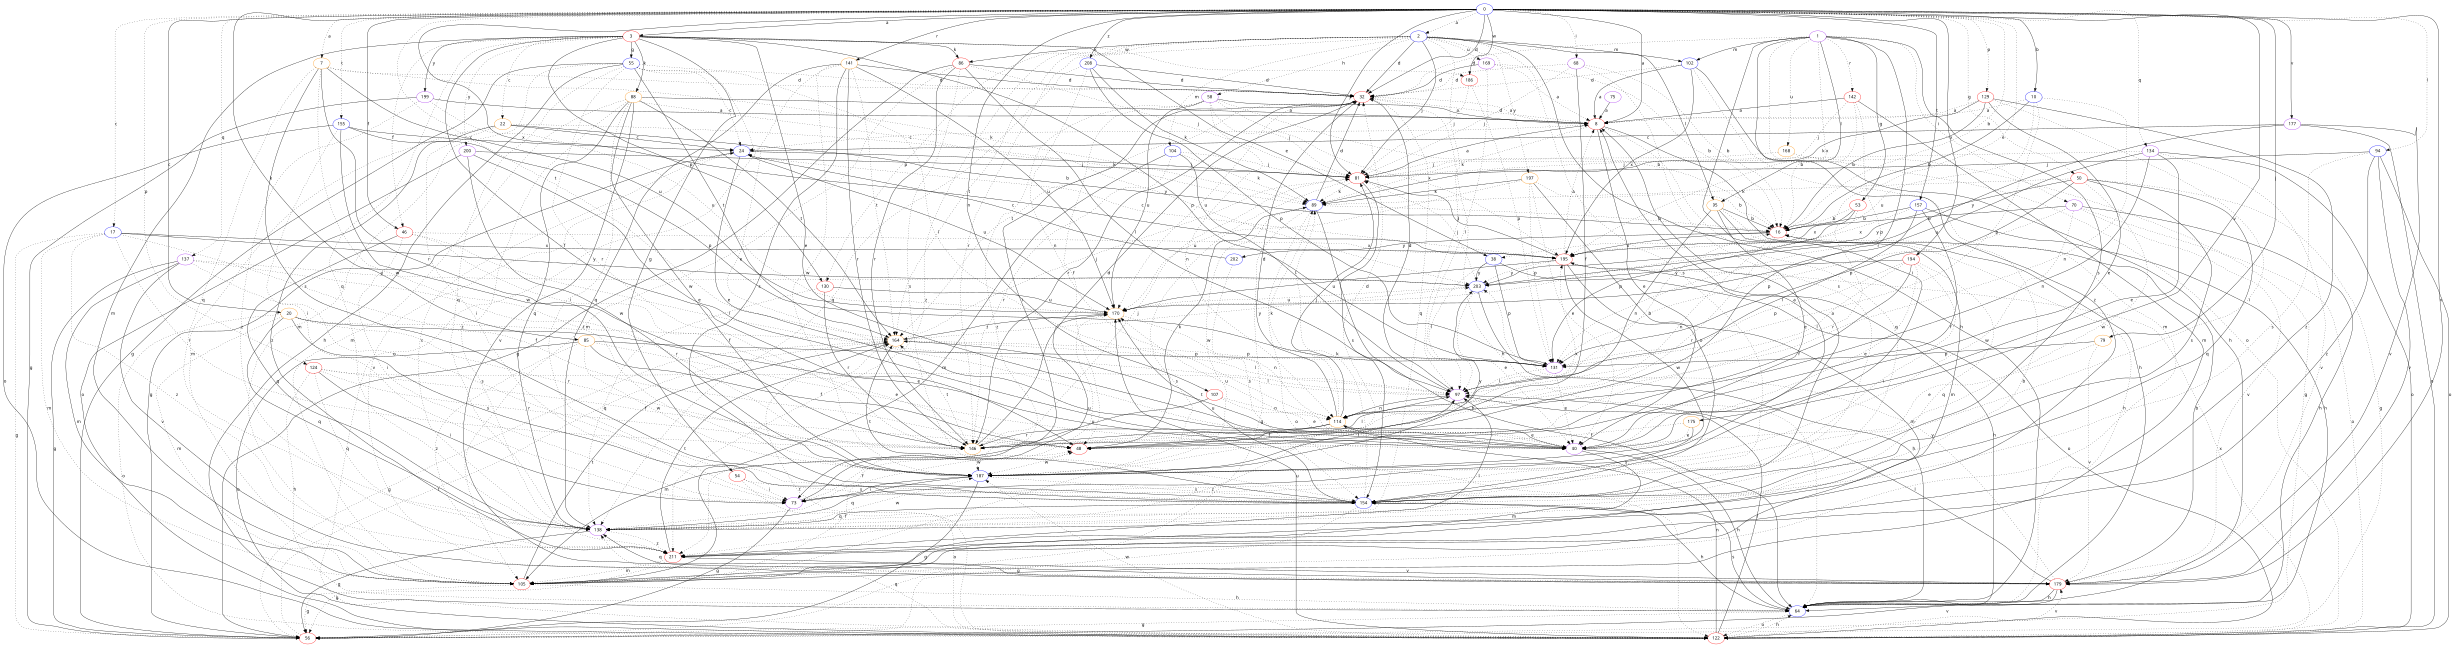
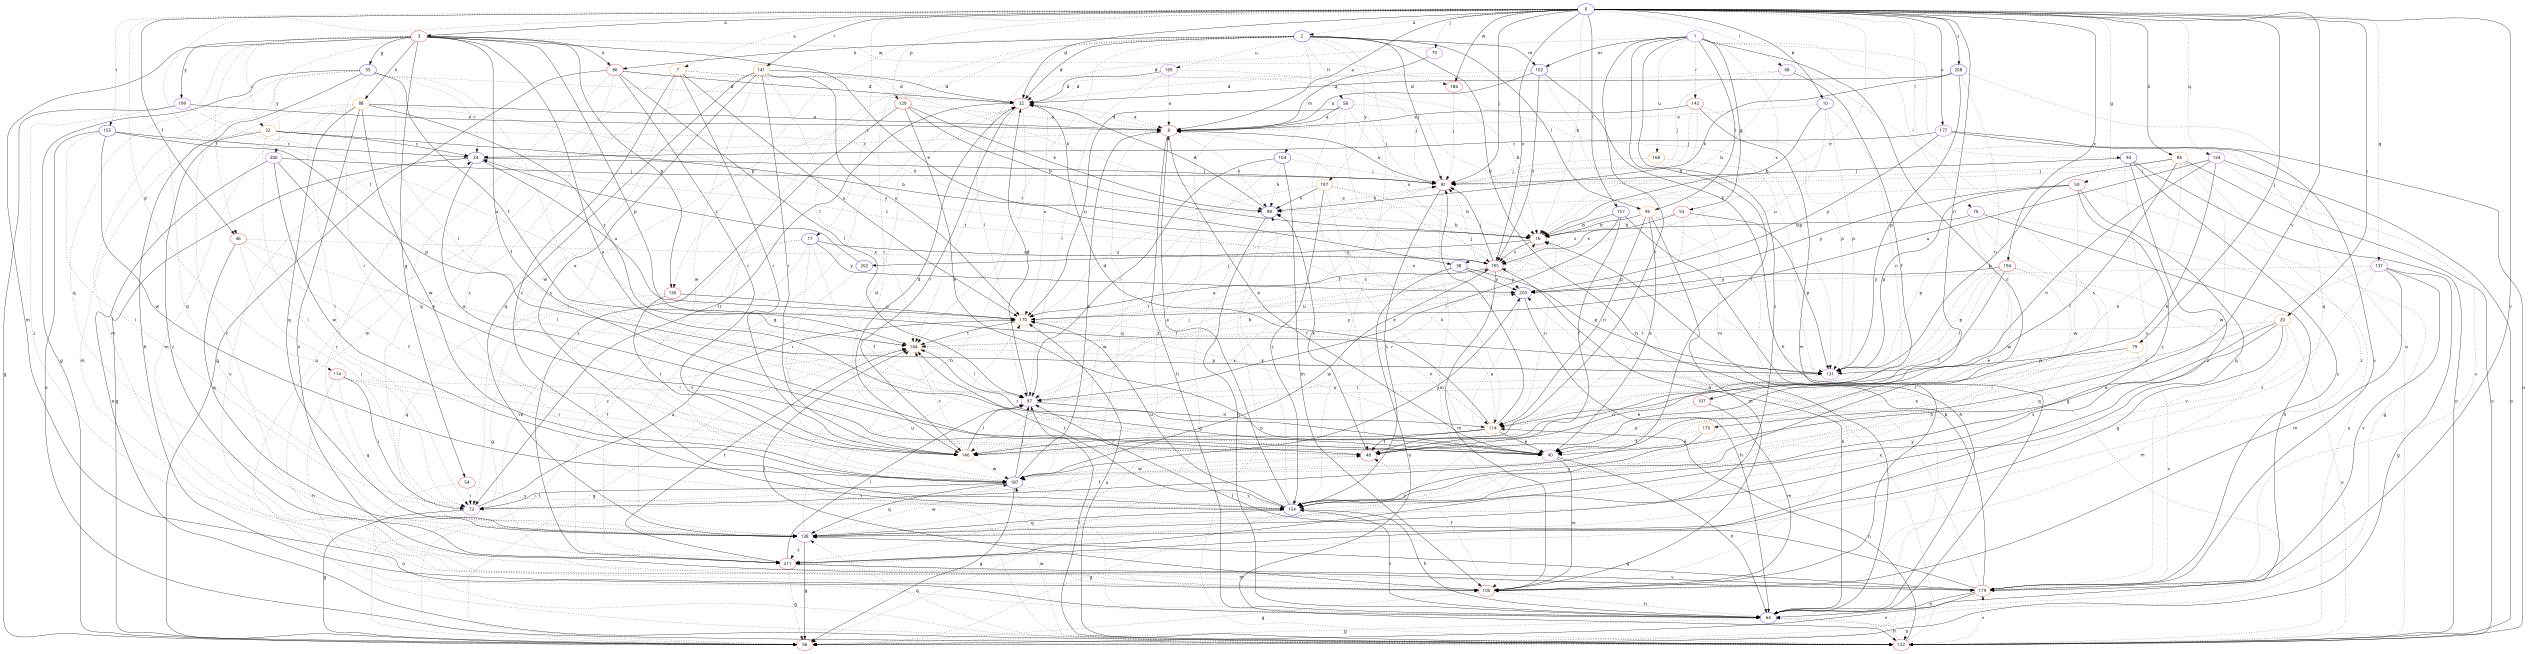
edge "0" -> "75": added, label "j"
edge "85" -> "81": added, label "j"
edge "81" -> "105": label "s" -> "m"
